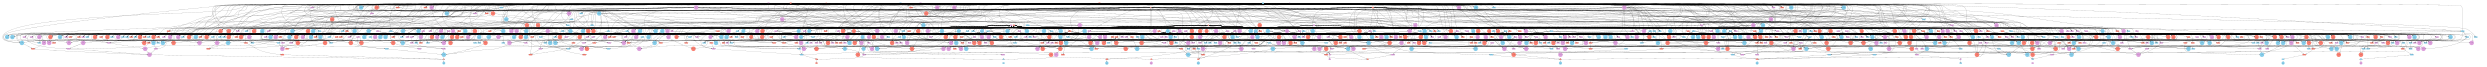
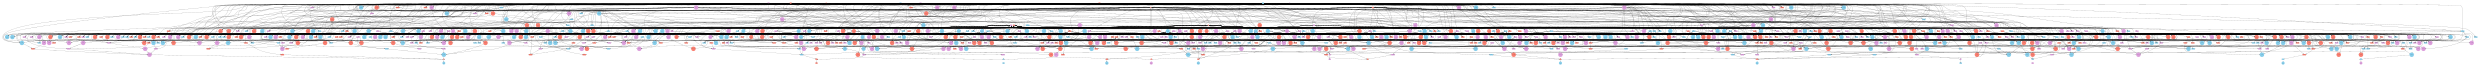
node "new_n630_": shape note -> circle
